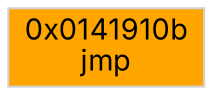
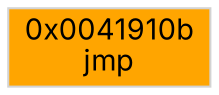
node "0x0141910b jmp": label "0x0141910b jmp" -> "0x0041910b jmp"
